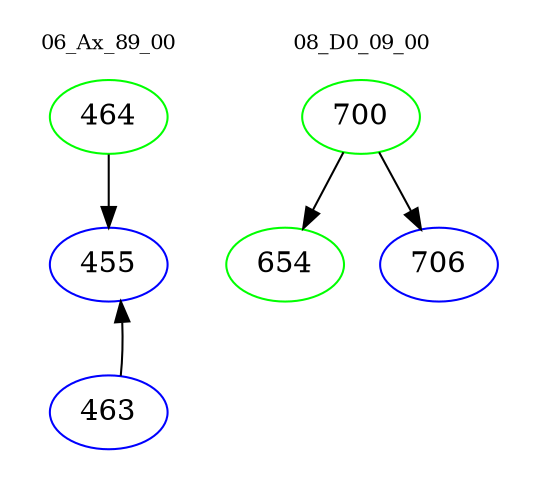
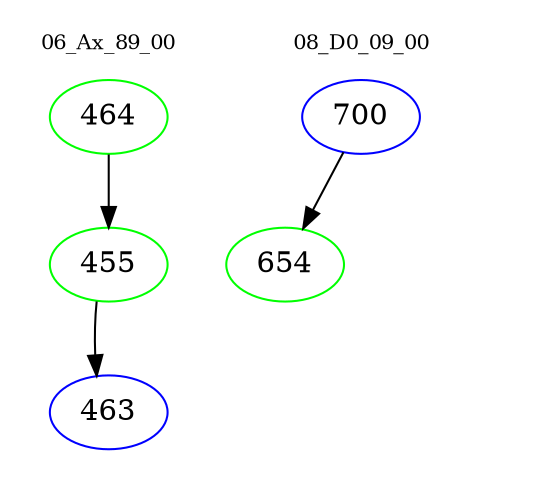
node "700": color green -> blue
node "455": color blue -> green
node "706": removed
edge "463" -> "455": reversed
